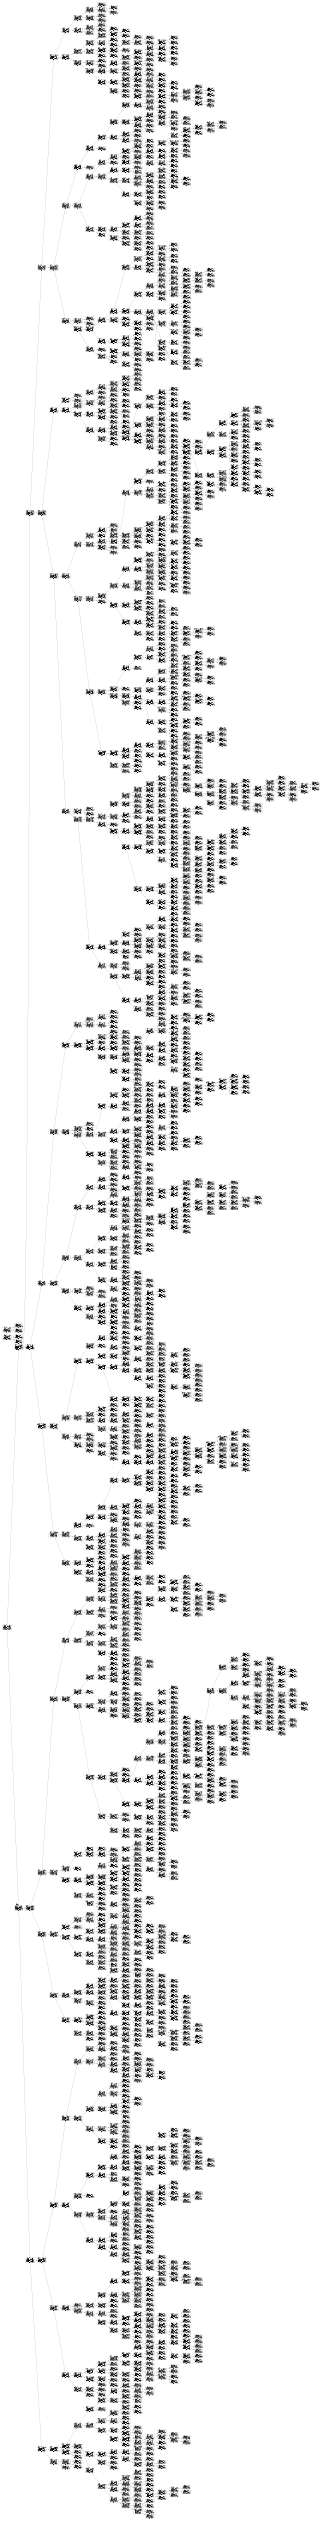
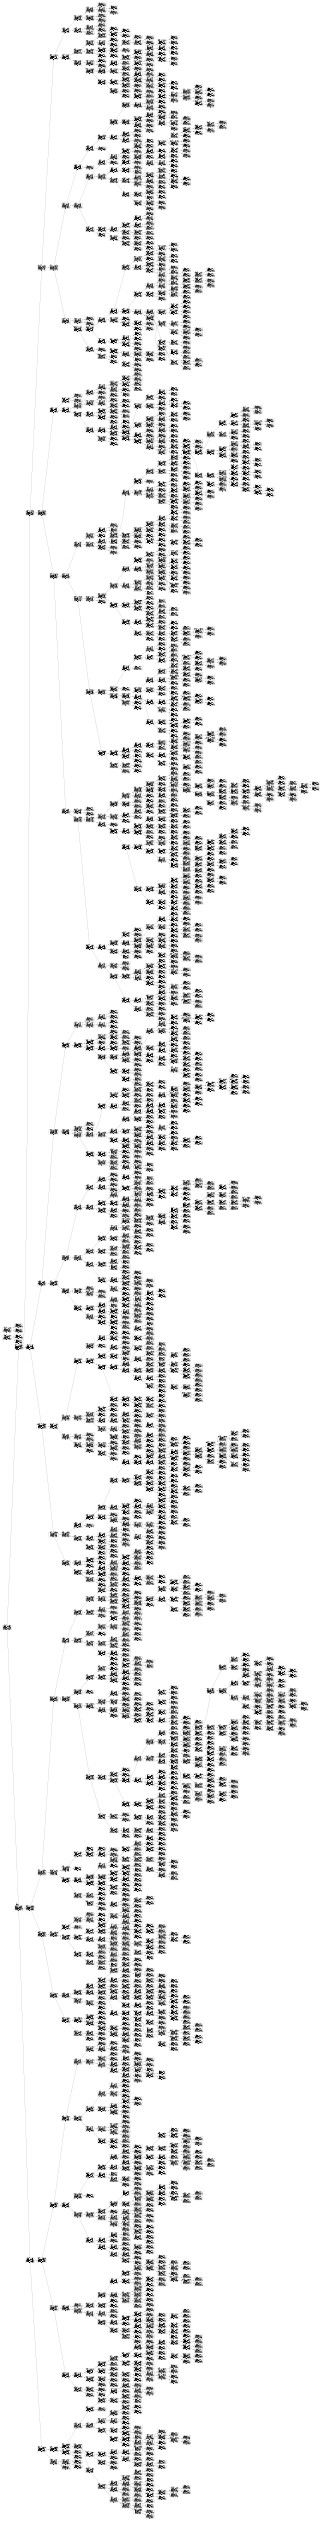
node "mse = 0.0 samples = 1 value = 11.834": added
